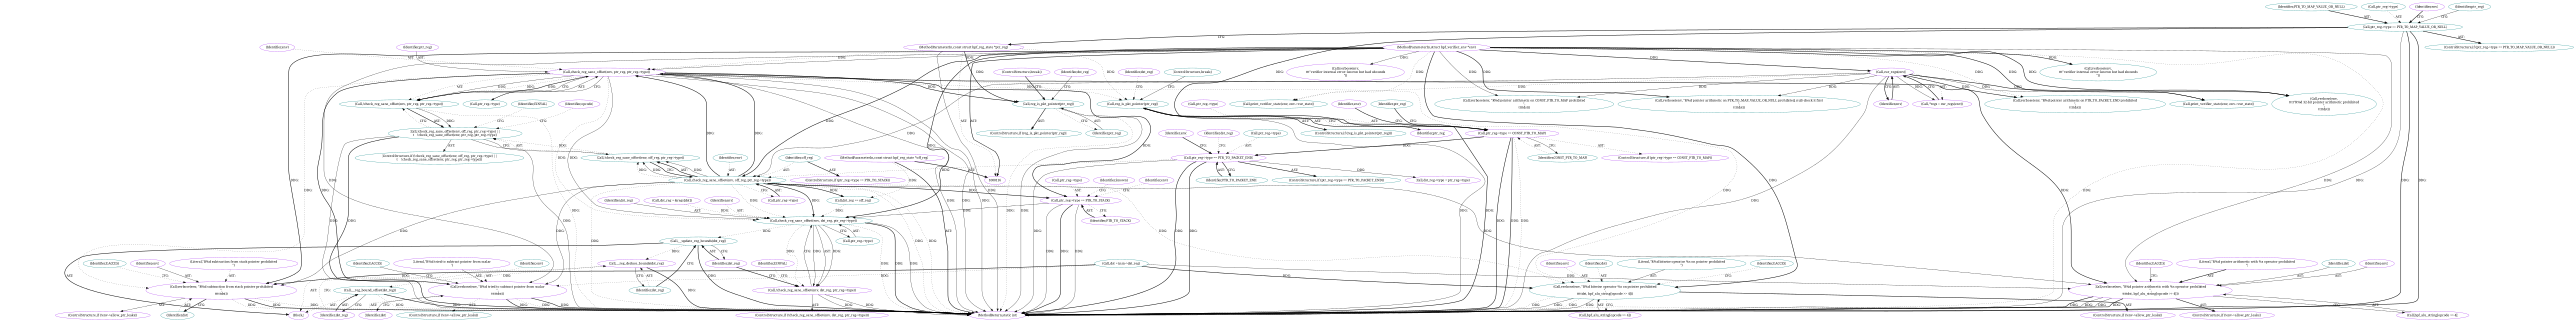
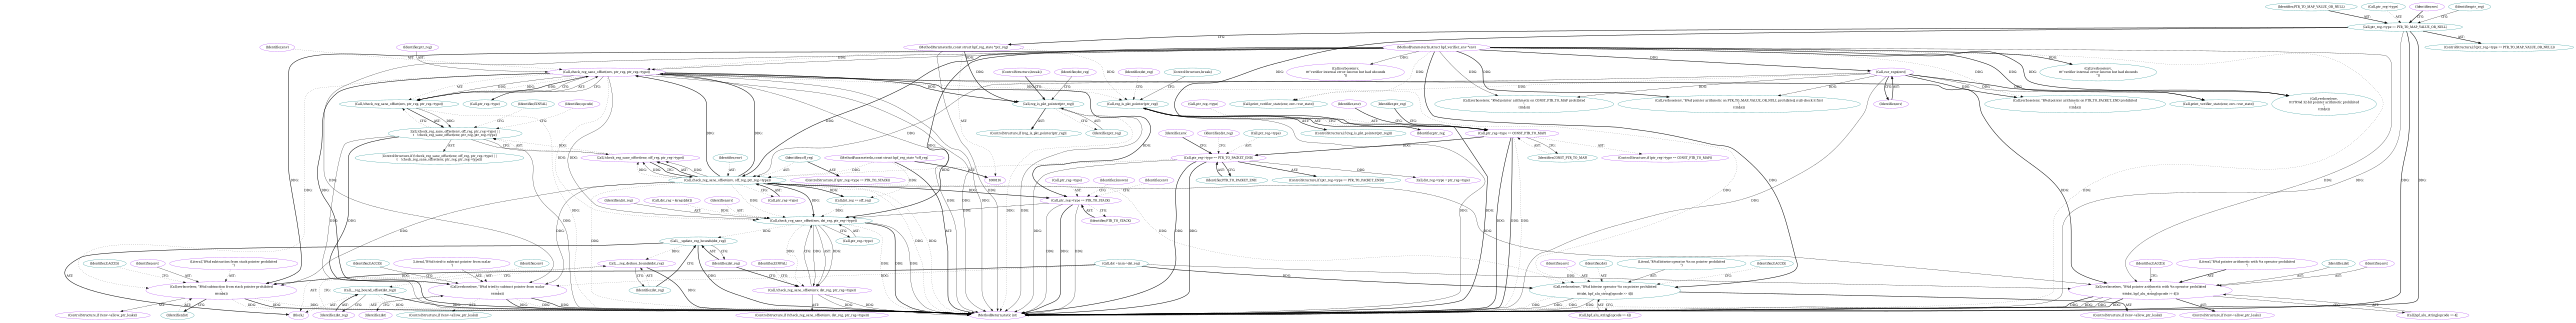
edge "(MethodParameterIn,struct bpf_verifier_env *env)" -> "1000116": removed, label "AST:"
node "(Call,*regs = cur_regs(env))": removed
node "(Call,!check_reg_sane_offset(env, off_reg, ptr_reg->type))": color teal -> purple
edge "(MethodParameterIn,const struct bpf_reg_state *off_reg)" -> "(Call,check_reg_sane_offset(env, off_reg, ptr_reg->type))": added, label "DDG:"
edge "(Call,__reg_deduce_bounds(dst_reg))" -> "(Call,__reg_bound_offset(dst_reg))": label "DDG: " -> "CFG: "
